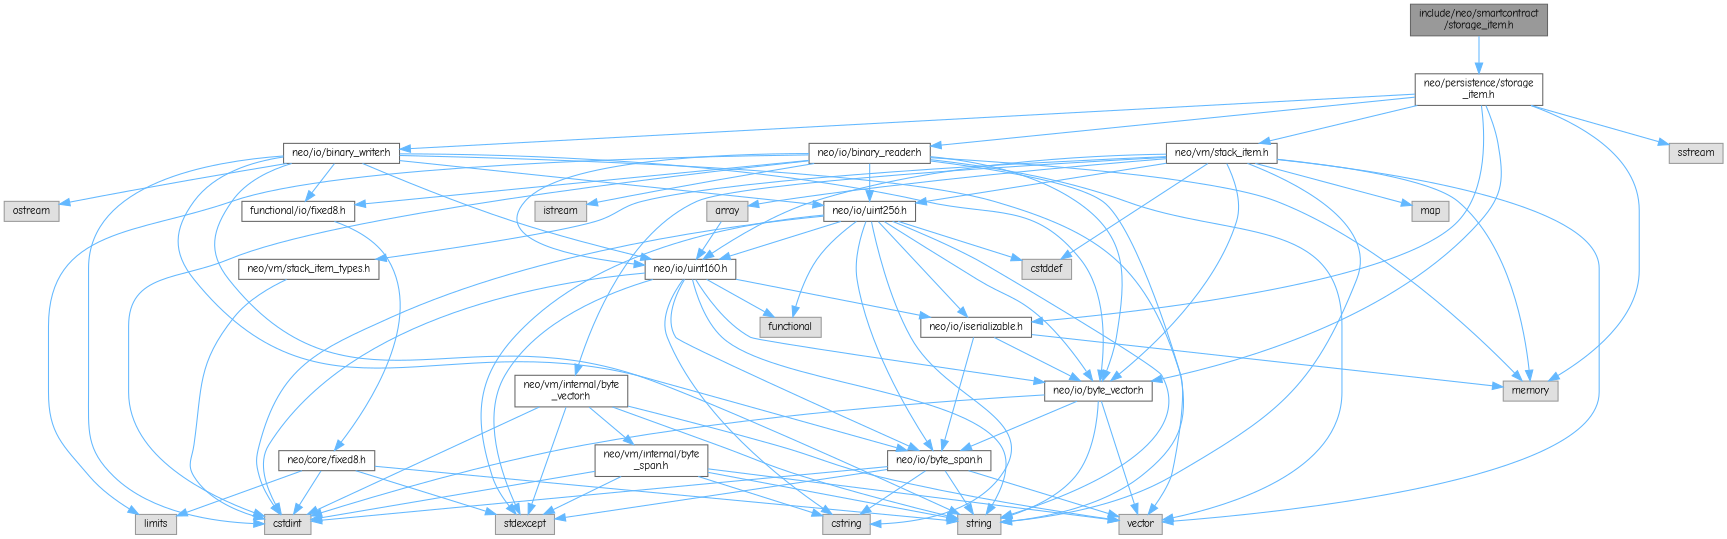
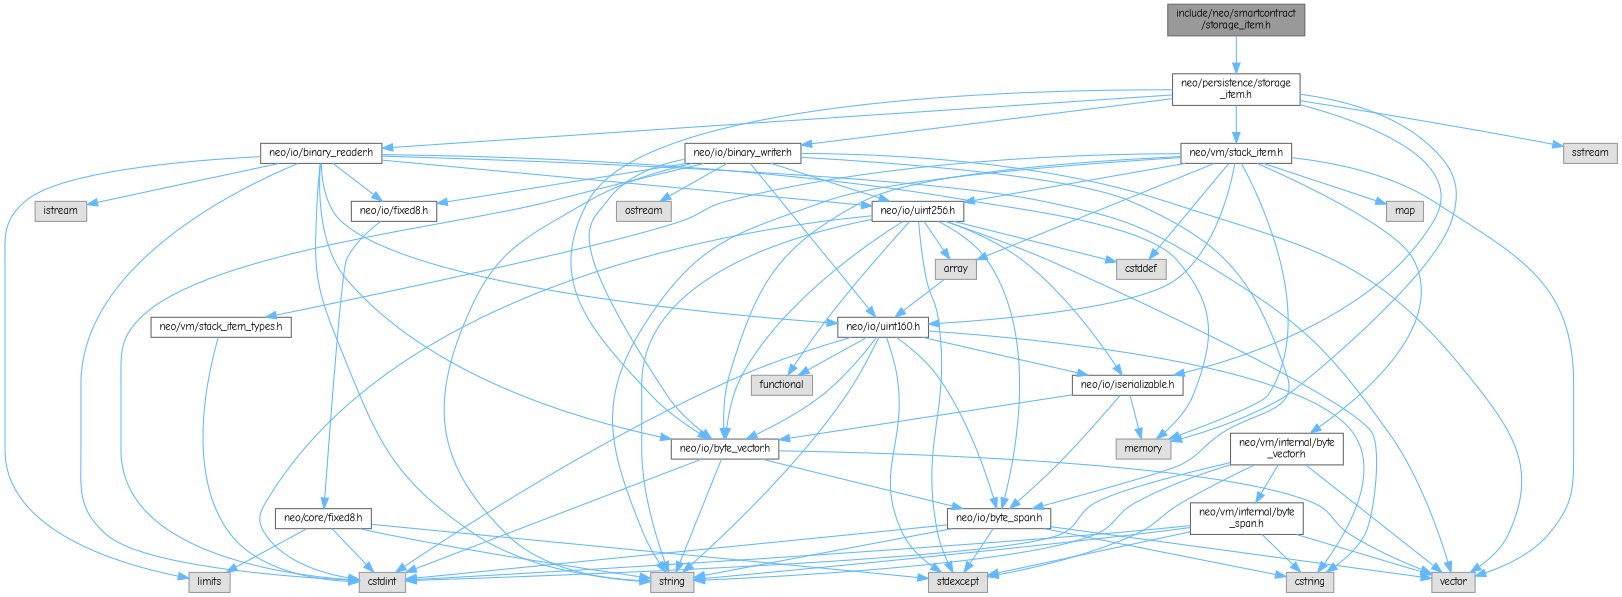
node "functional/io/fixed8.h": label "functional/io/fixed8.h" -> "neo/io/fixed8.h"
edge "neo/io/uint256.h" -> "neo/io/uint160.h": now "neo/io/uint256.h" -> "array"
